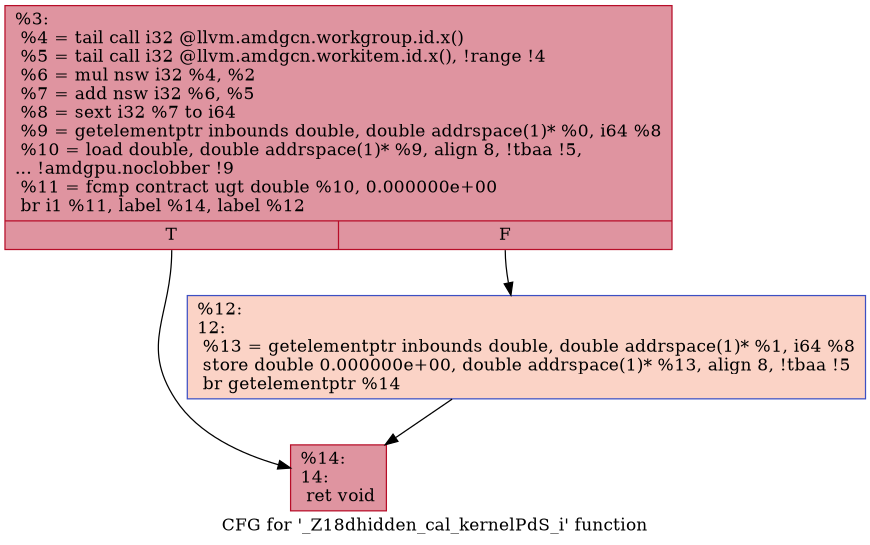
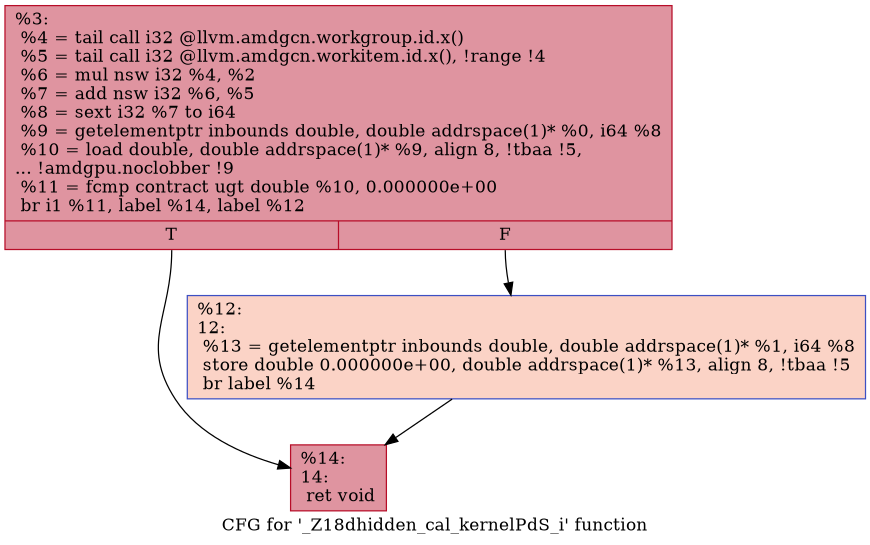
node "%12:": text "br getelementptr %14" -> "br label %14"
